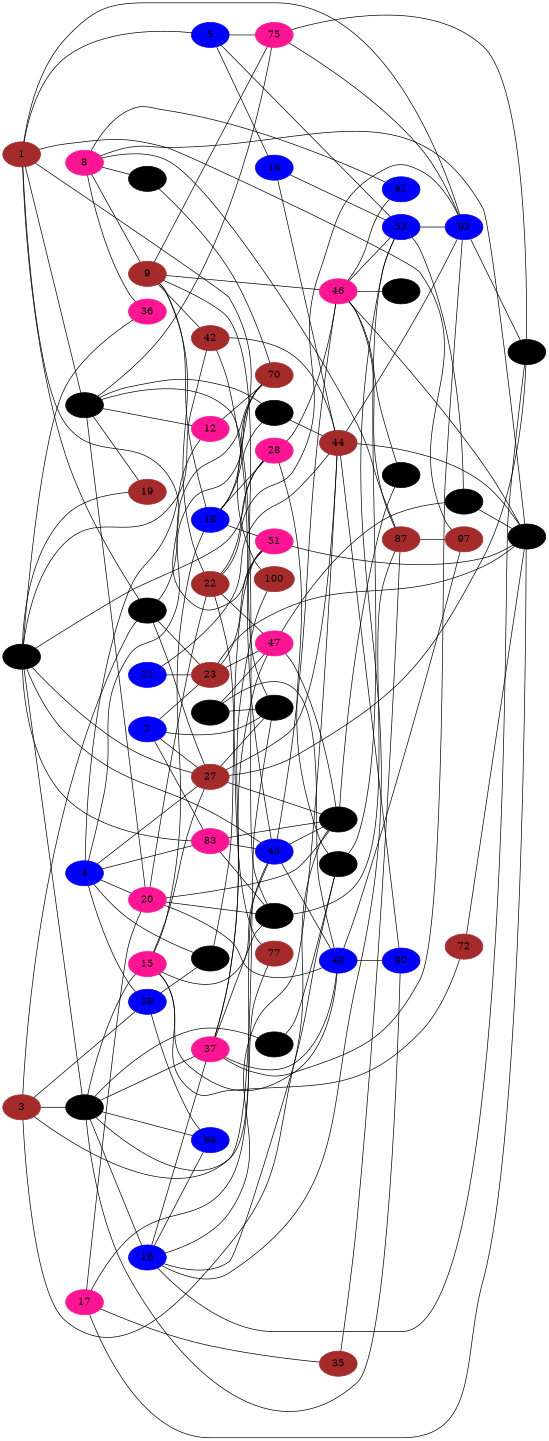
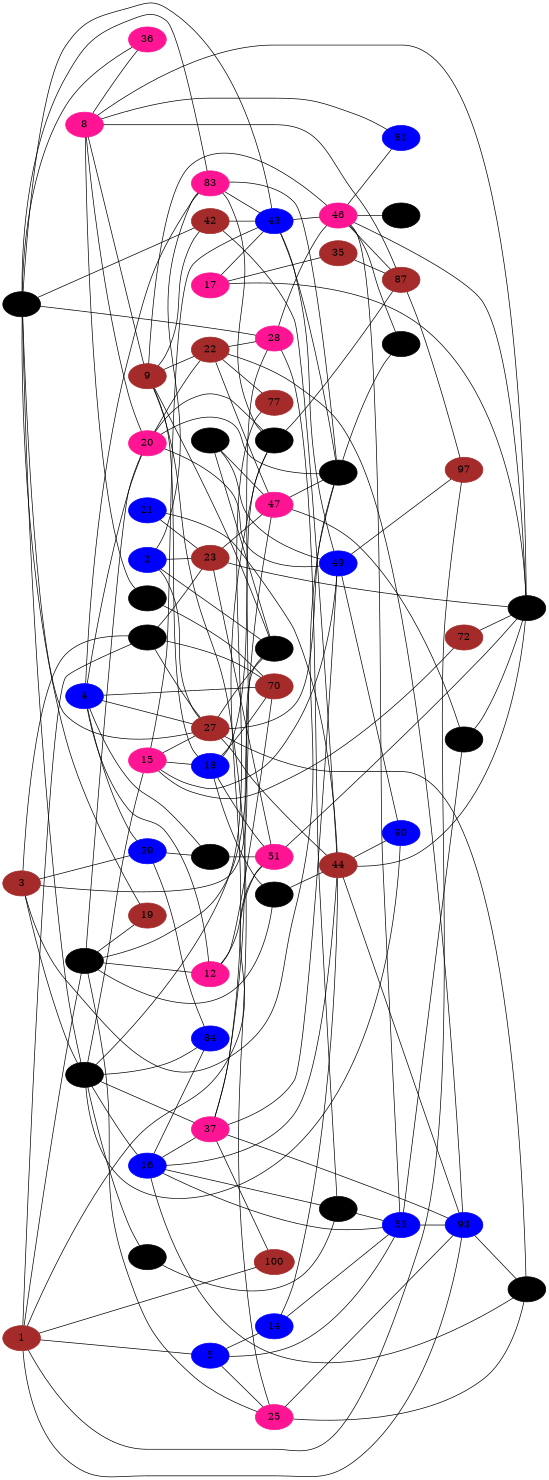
node "75": label "75" -> "25"
edge "51" -- "12": added
edge "20" -- "17": now "20" -- "8"
